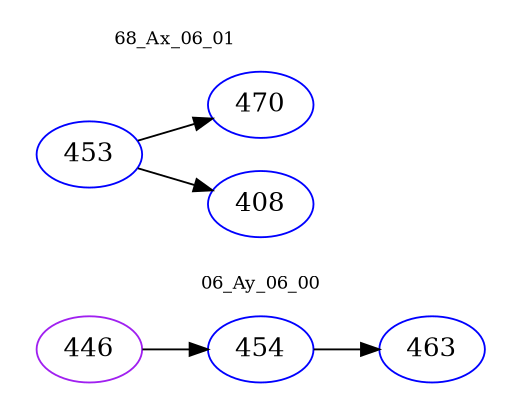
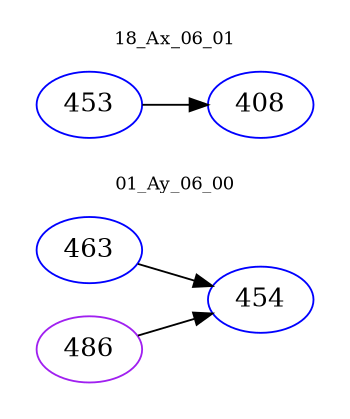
cluster "68_Ax_06_01": label "68_Ax_06_01" -> "18_Ax_06_01"
node "470": removed
cluster "06_Ay_06_00": label "06_Ay_06_00" -> "01_Ay_06_00"
node "446": label "446" -> "486"
edge "454" -> "463": reversed
